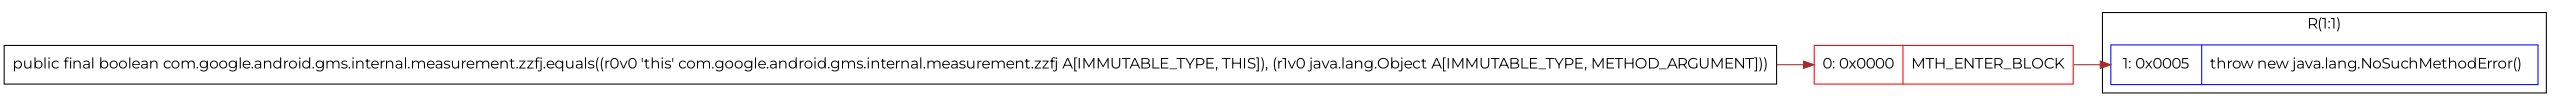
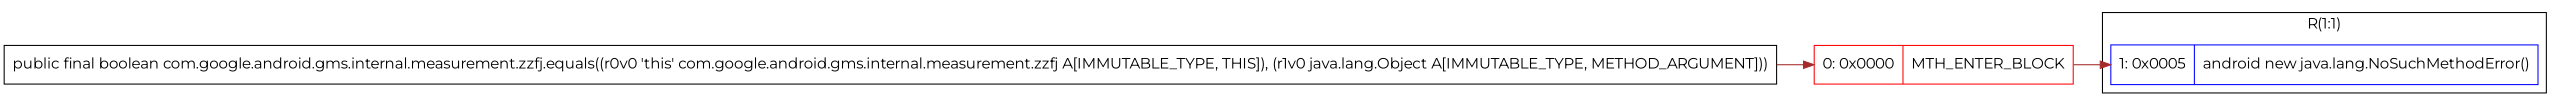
node "1: 0x0005": text "throw new java.lang.NoSuchMethodError()" -> "android new java.lang.NoSuchMethodError()"
